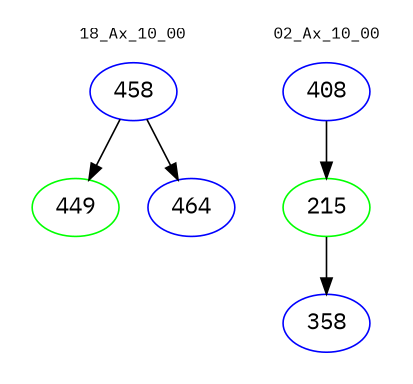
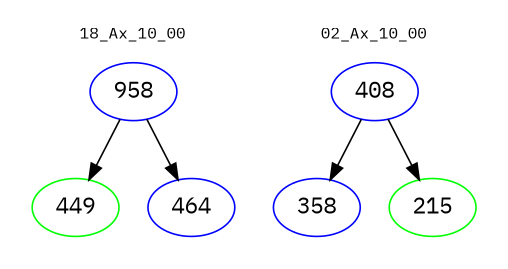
node "458": label "458" -> "958"
edge "215" -> "358": now "408" -> "358"
